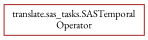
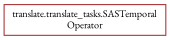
node "translate.sas_tasks.SASTemporal Operator": label "translate.sas_tasks.SASTemporal Operator" -> "translate.translate_tasks.SASTemporal Operator"
